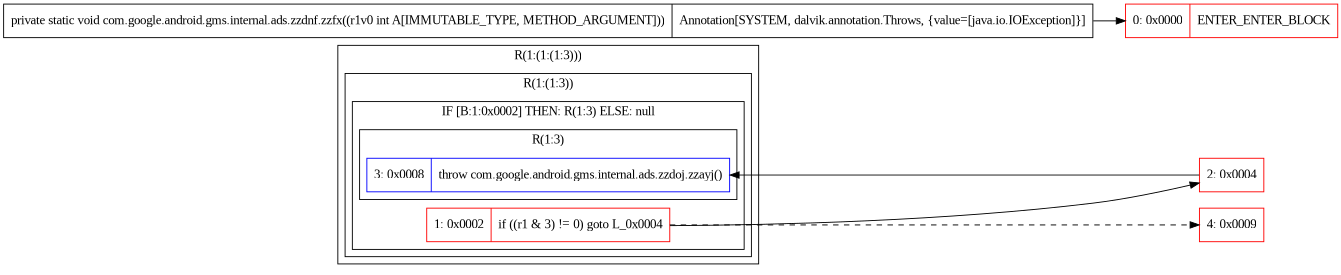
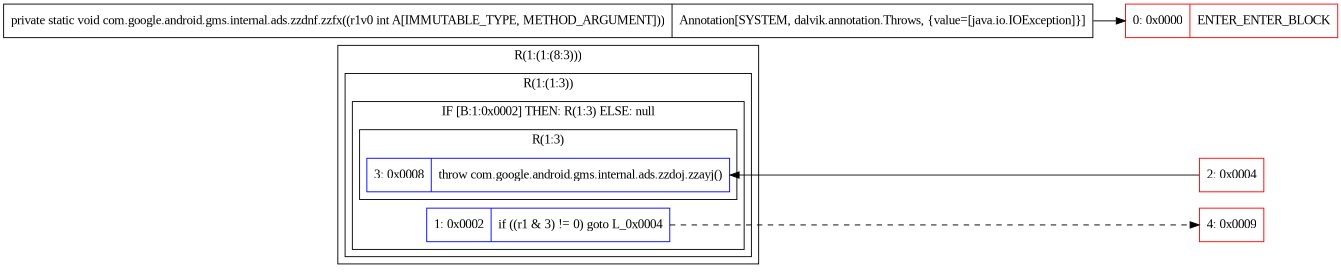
cluster "R(1:(1:(1:3)))": label "R(1:(1:(1:3)))" -> "R(1:(1:(8:3)))"
edge "1: 0x0002" -> "2: 0x0004": removed
node "1: 0x0002": color red -> blue
